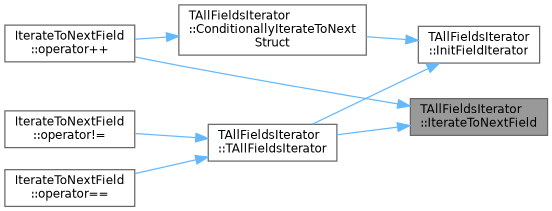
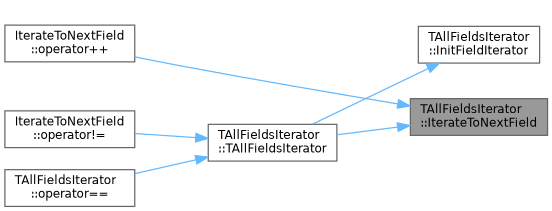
node "TAllFieldsIterator ::ConditionallyIterateToNext Struct": removed
node "IterateToNextField ::operator==": label "IterateToNextField ::operator==" -> "TAllFieldsIterator ::operator=="
